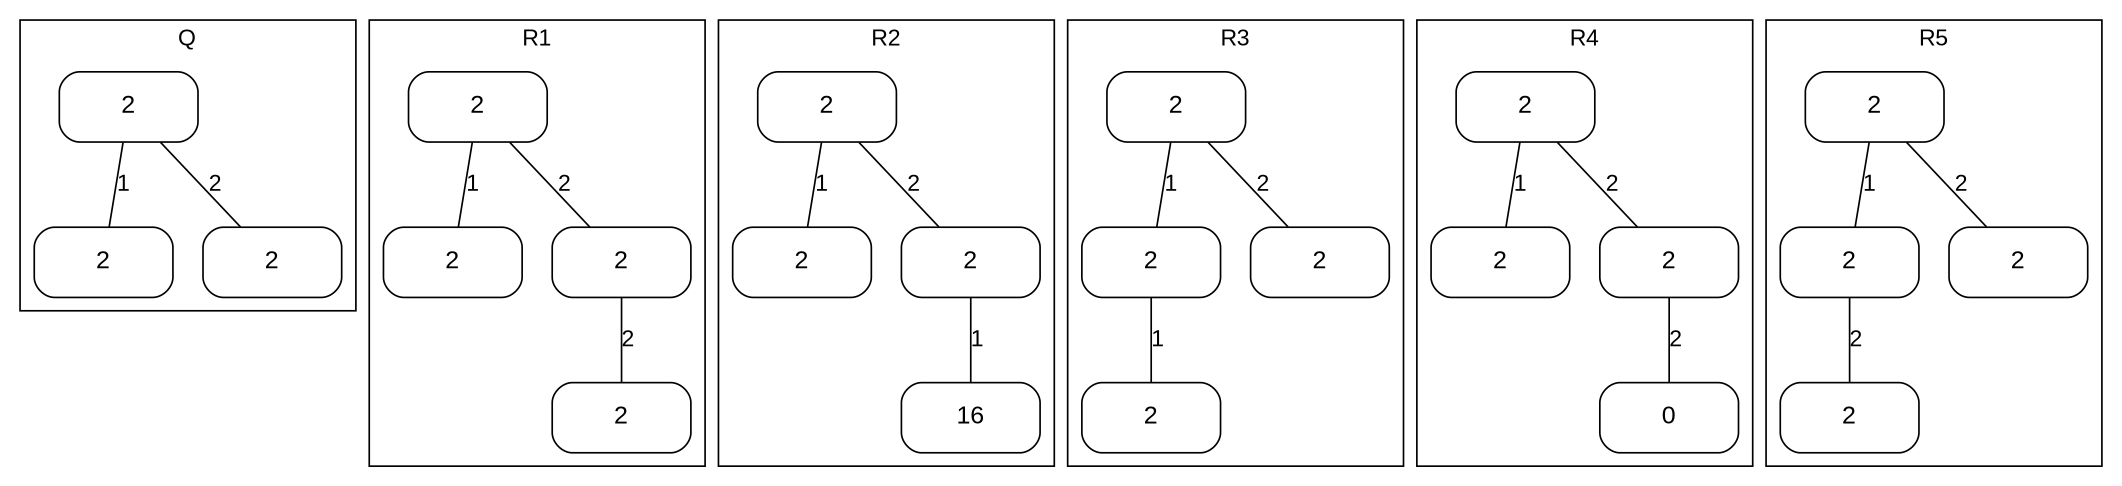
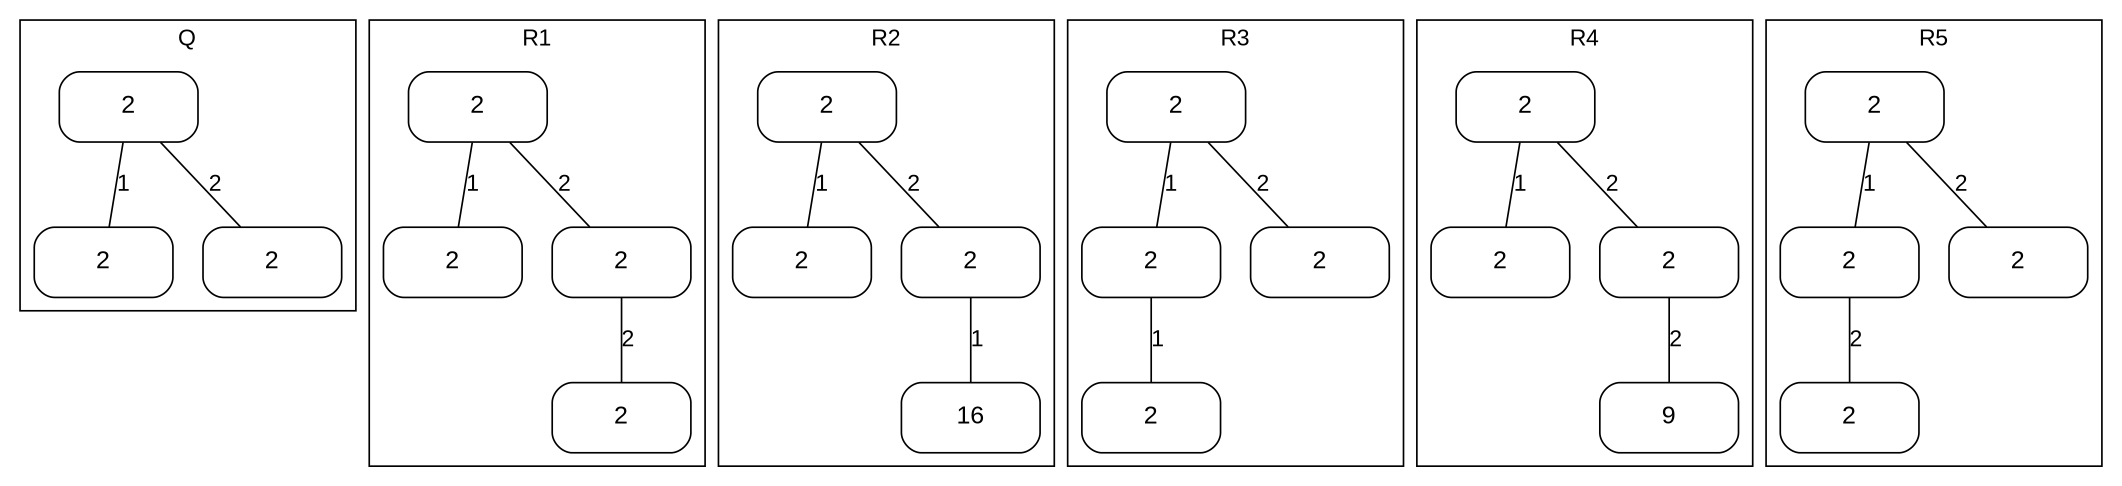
node "0": label "0" -> "9"
